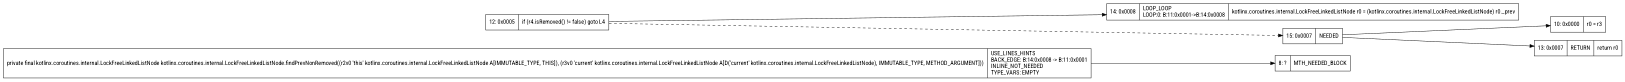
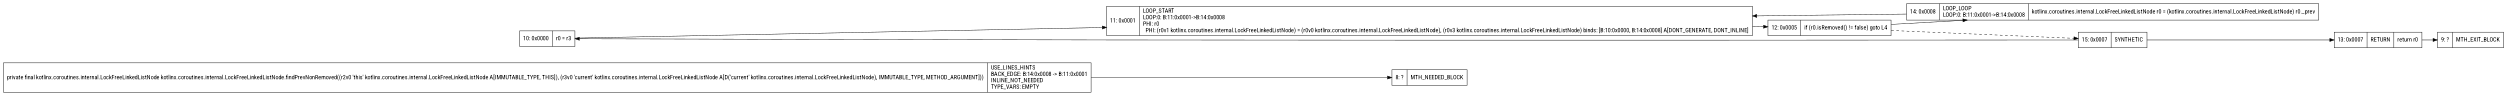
node "11: 0x0001": added
node "12: 0x0005": text "if (r4.isRemoved() != false) goto L4" -> "if (r0.isRemoved() != false) goto L4"
node "15: 0x0007": text "NEEDED" -> "SYNTHETIC"
node "9: ?": added
